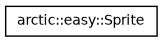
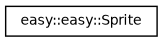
node "arctic::easy::Sprite": label "arctic::easy::Sprite" -> "easy::easy::Sprite"
